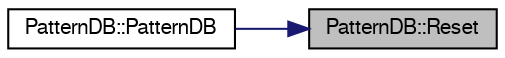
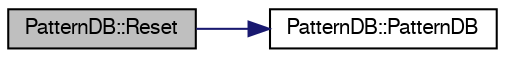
edge "PatternDB::PatternDB" -> "PatternDB::Reset": reversed
